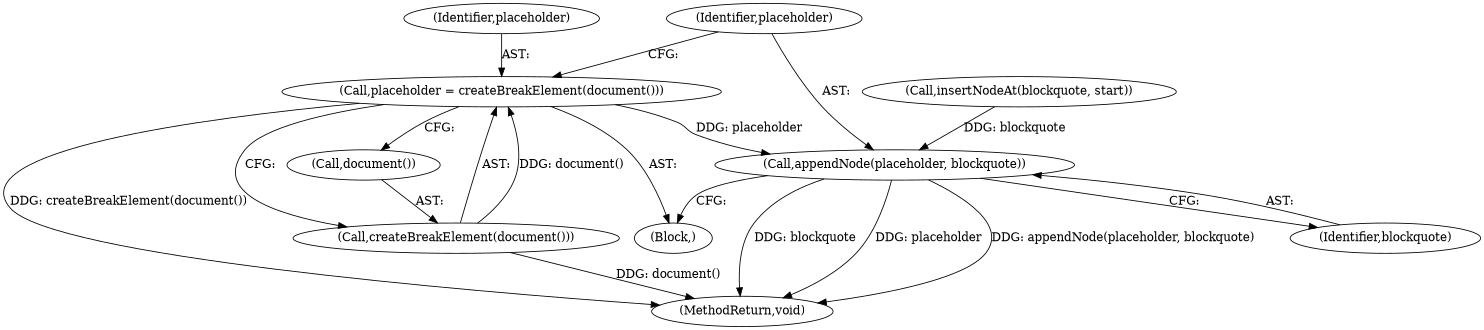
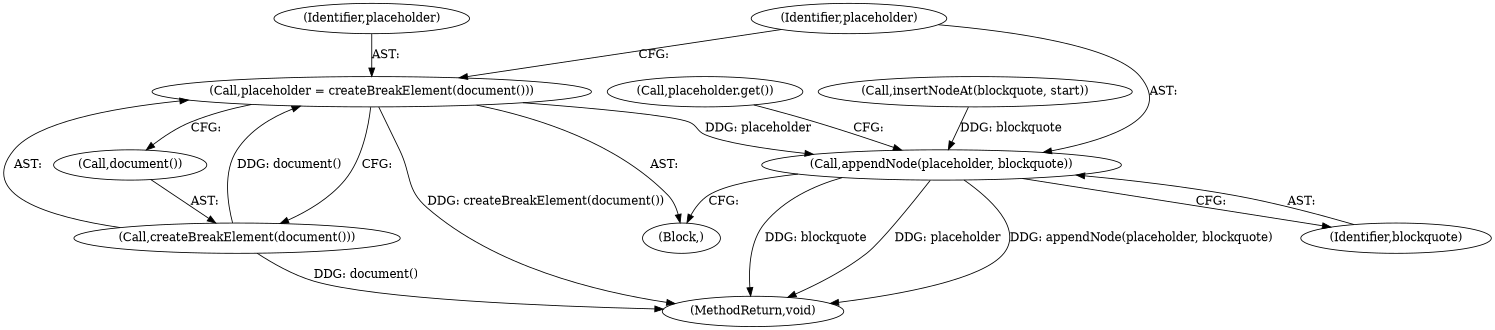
node "(Call,placeholder.get())": added
